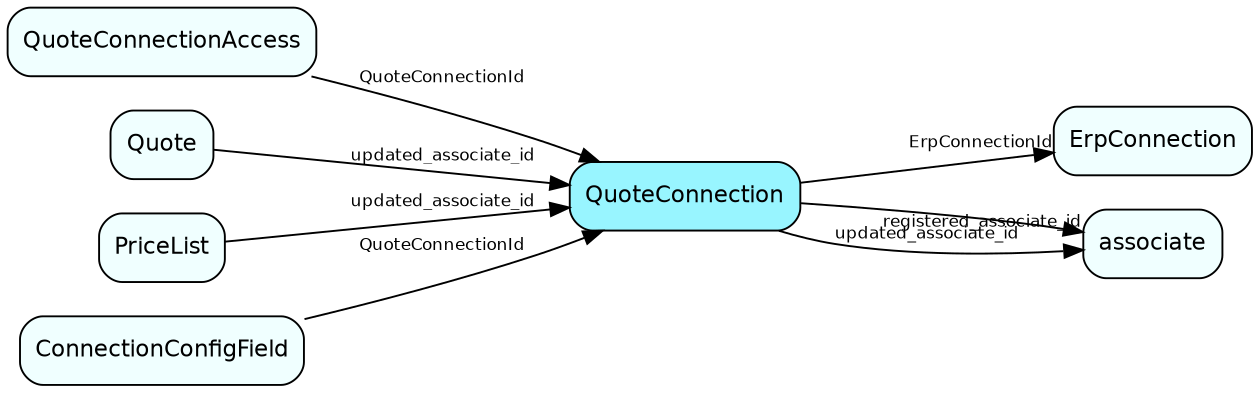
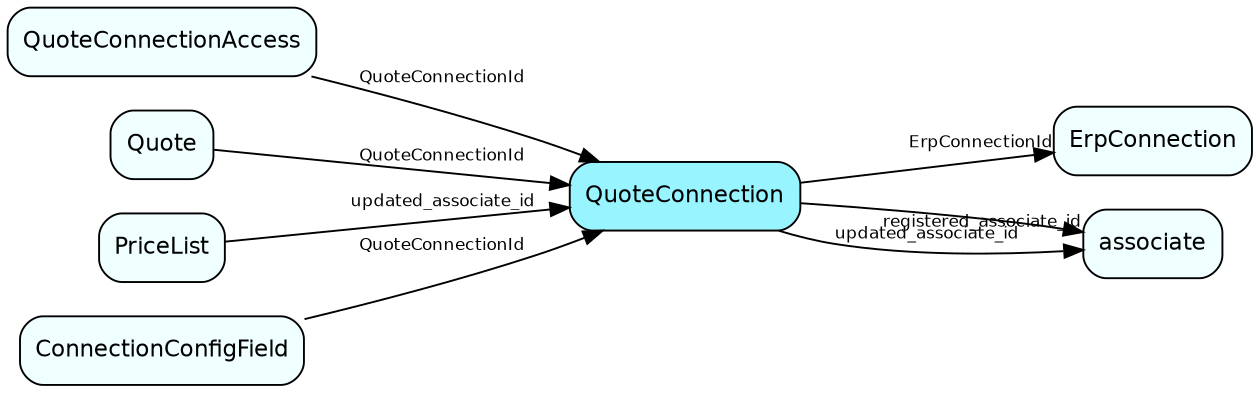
edge "Quote" -> "QuoteConnection": label "updated_associate_id" -> "QuoteConnectionId"
